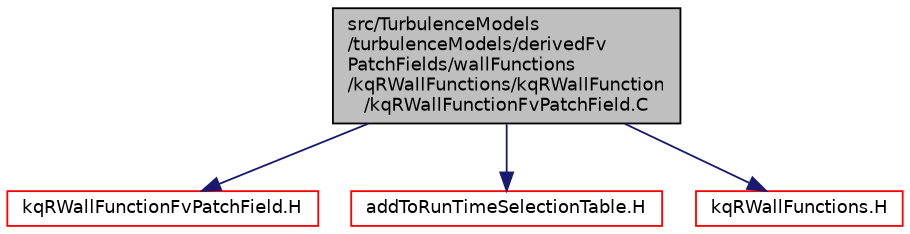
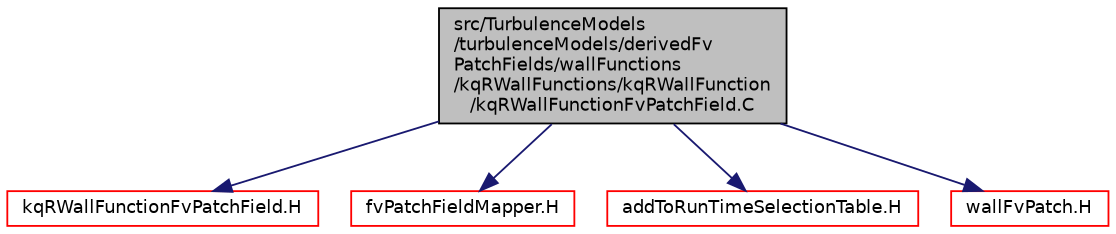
node "fvPatchFieldMapper.H": added
node "kqRWallFunctions.H": label "kqRWallFunctions.H" -> "wallFvPatch.H"
